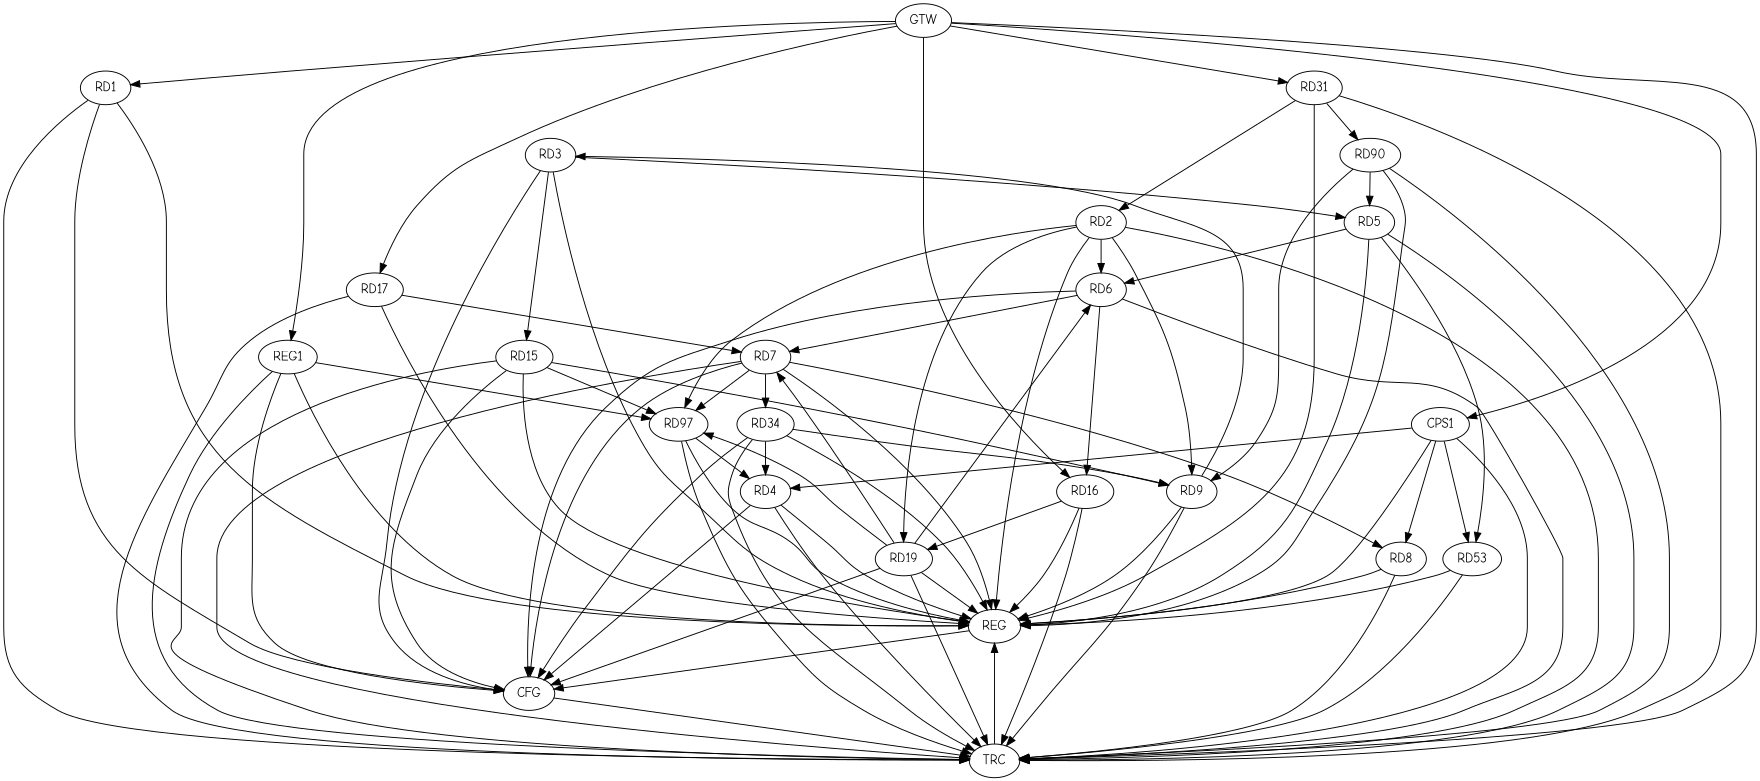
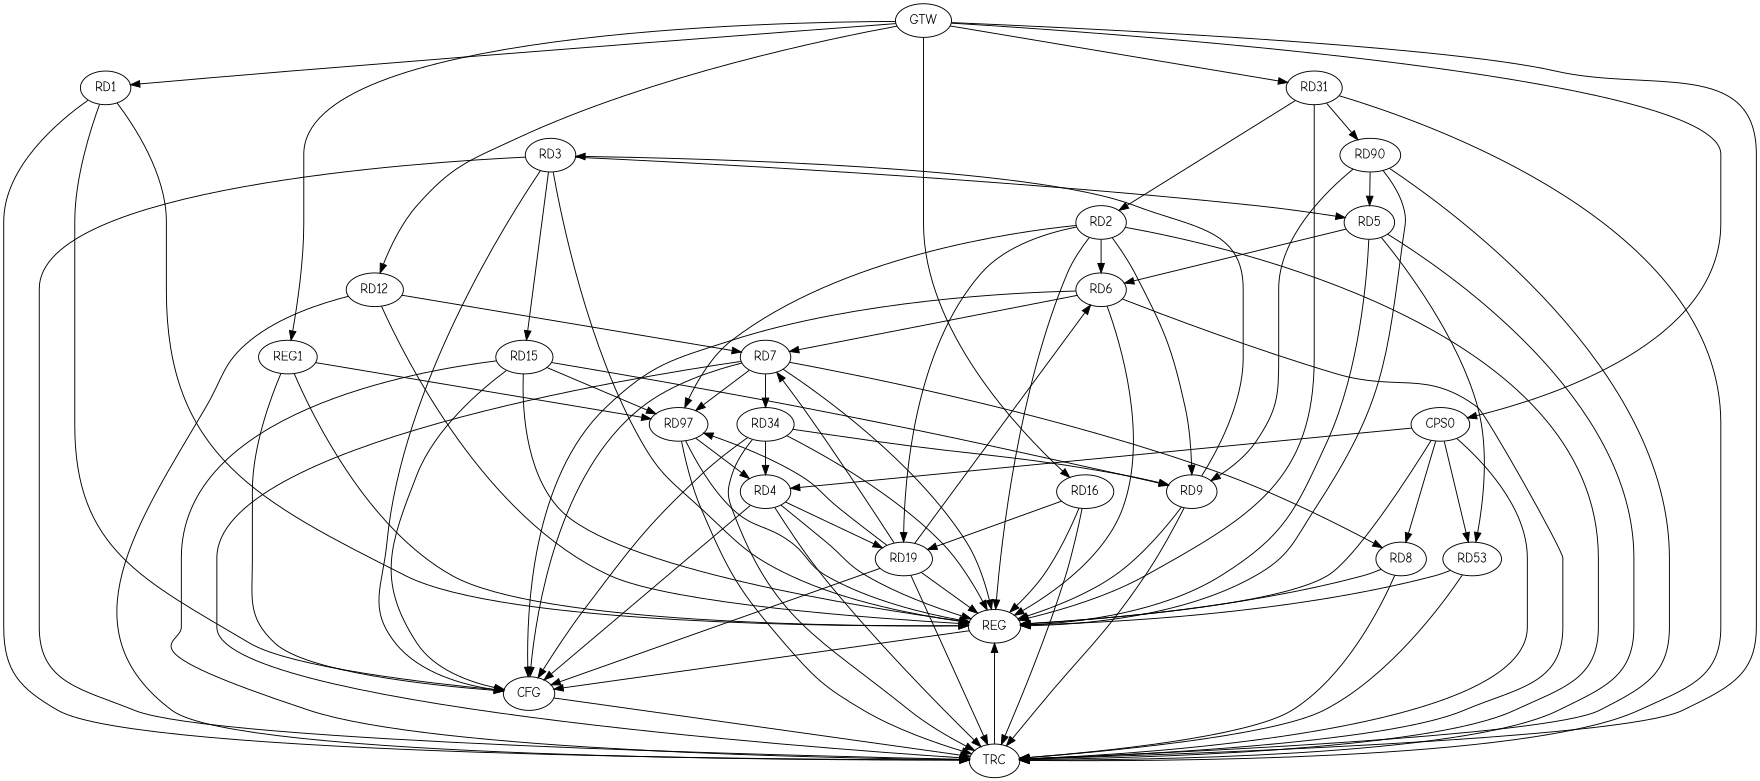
node "RD17": label "RD17" -> "RD12"
edge "RD6" -> "RD16": now "RD6" -> "REG"
node "CPS1": label "CPS1" -> "CPS0"
edge "RD4" -> "RD19": added
edge "REG1" -> "TRC": now "RD3" -> "TRC"
